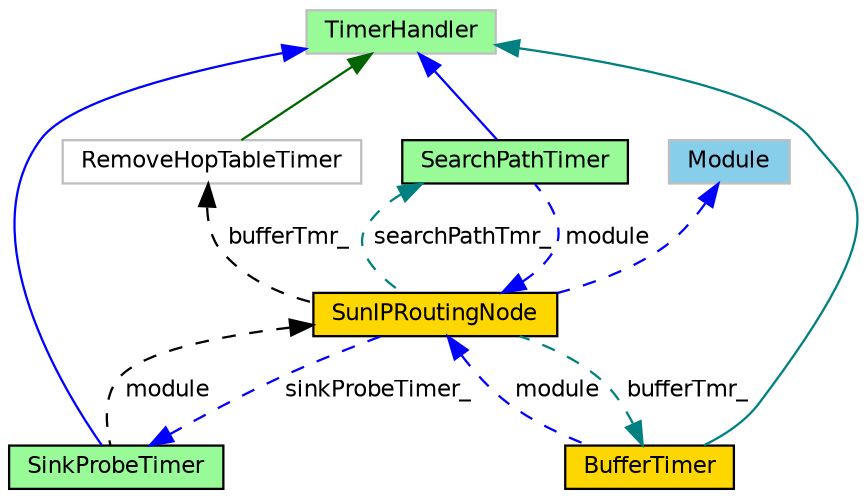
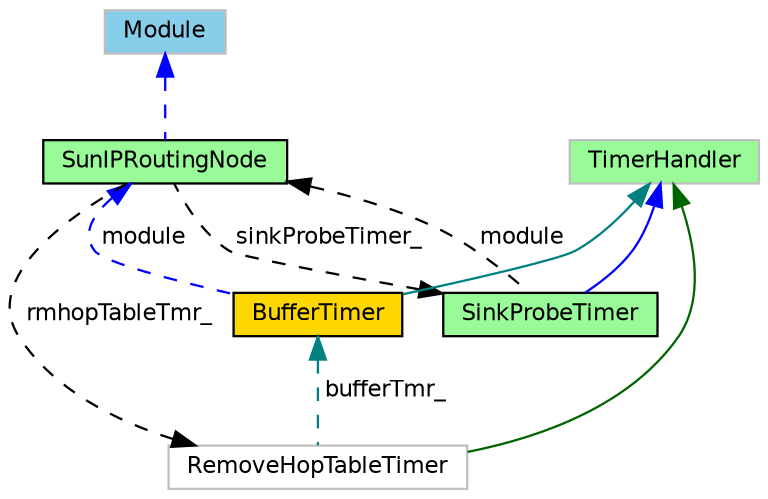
node "SearchPathTimer": removed
edge "SunIPRoutingNode" -> "RemoveHopTableTimer": label " bufferTmr_" -> " rmhopTableTmr_"
node "SunIPRoutingNode": fillcolor gold -> palegreen
edge "SunIPRoutingNode" -> "BufferTimer": now "RemoveHopTableTimer" -> "BufferTimer"
edge "SunIPRoutingNode" -> "SinkProbeTimer": color blue -> black
